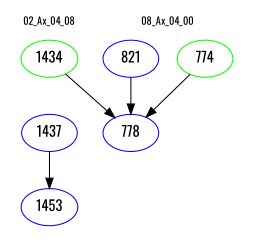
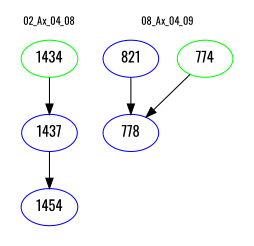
cluster "08_Ax_04_00": label "08_Ax_04_00" -> "08_Ax_04_09"
edge "1434" -> "778": now "1434" -> "1437"
node "1453": label "1453" -> "1454"
